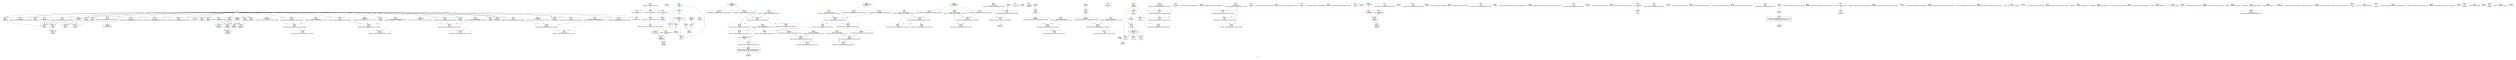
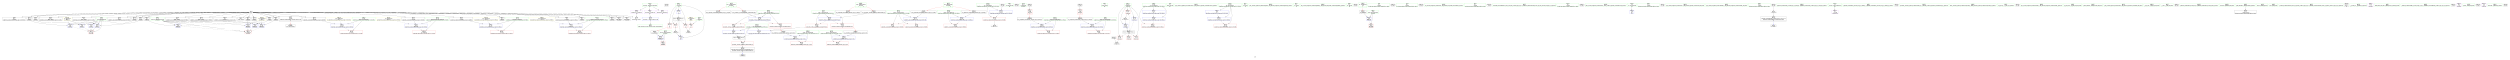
node "NodeID: 146": removed
